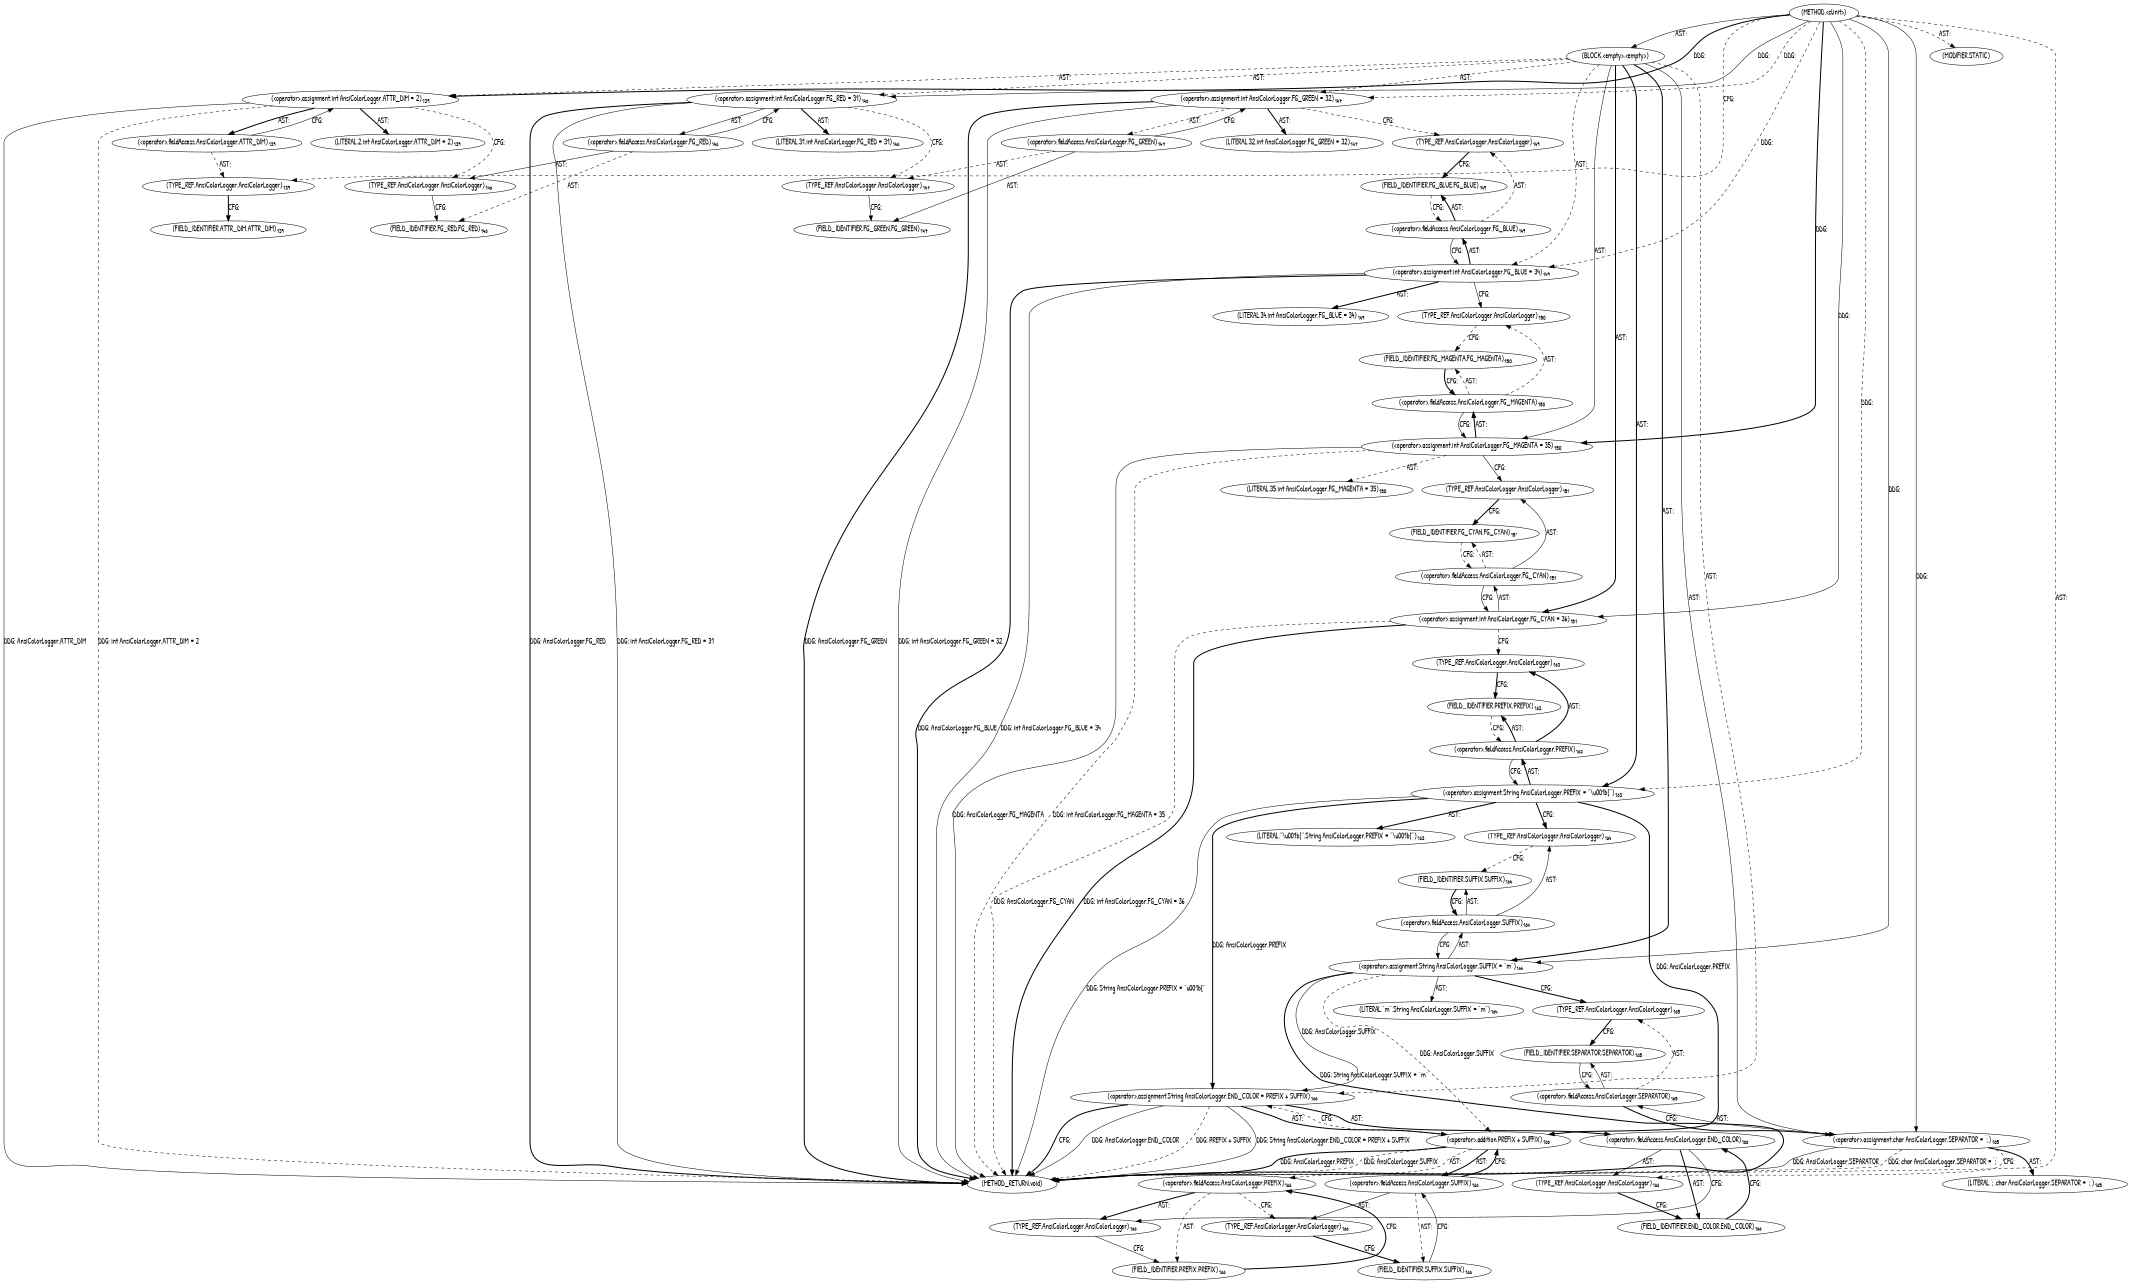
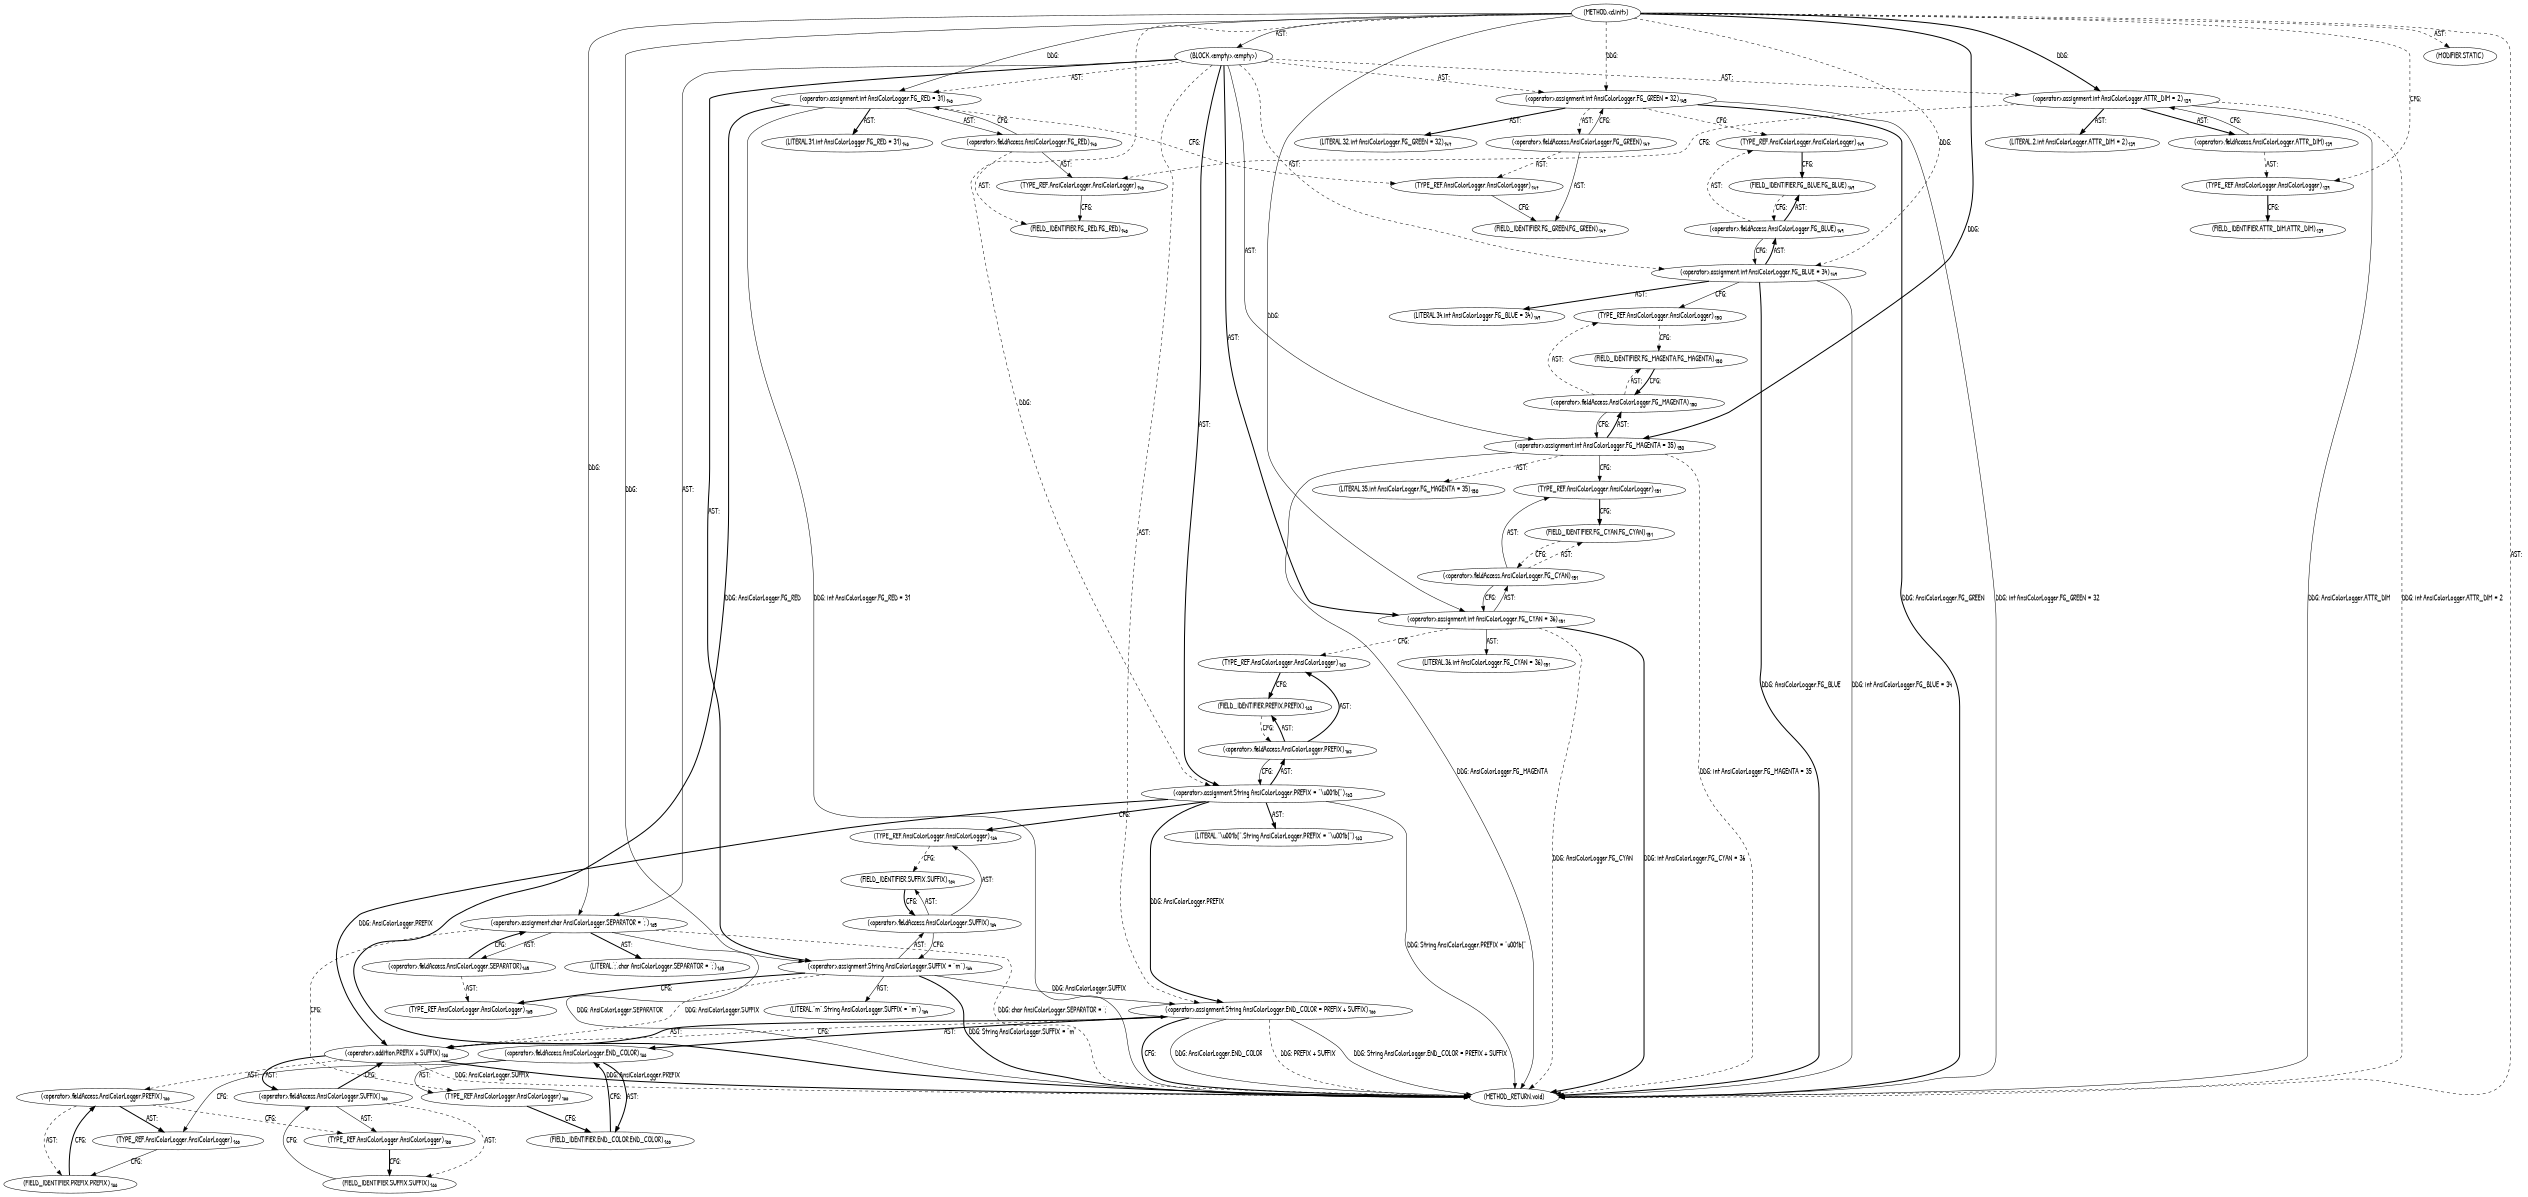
node "(<operator>.assignment,int AnsiColorLogger.FG_GREEN = 32)": text "147" -> "145"
node "(LITERAL,36,int AnsiColorLogger.FG_CYAN = 36)": added
node "(FIELD_IDENTIFIER,SEPARATOR,SEPARATOR)": removed
